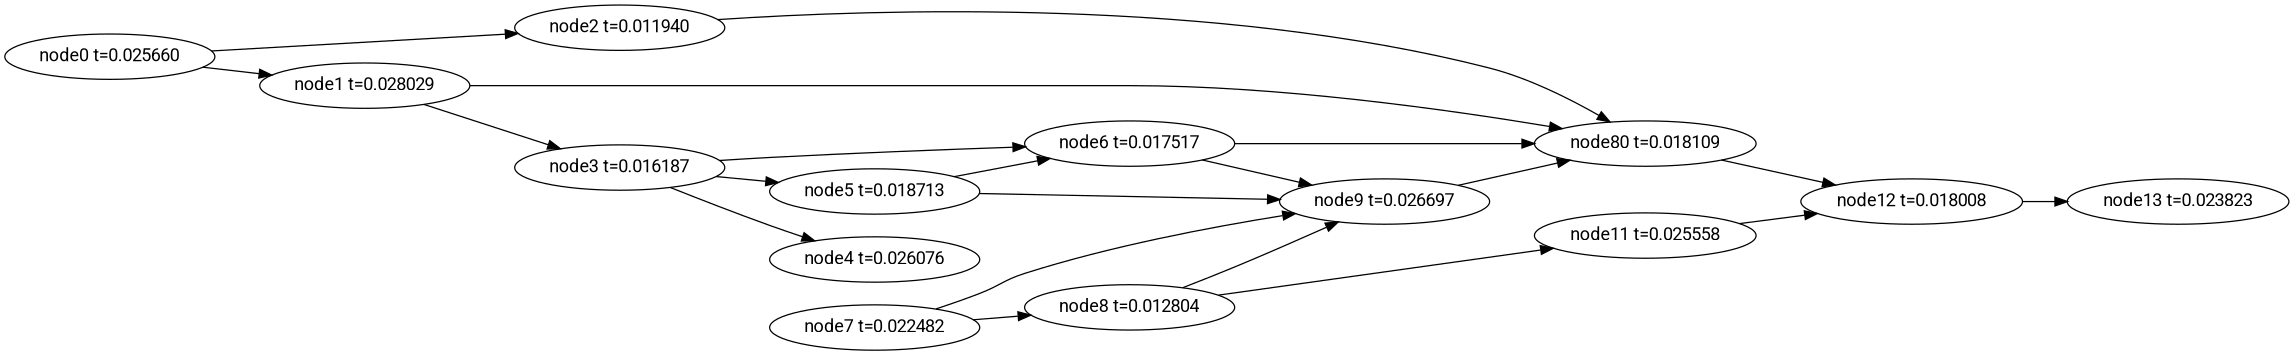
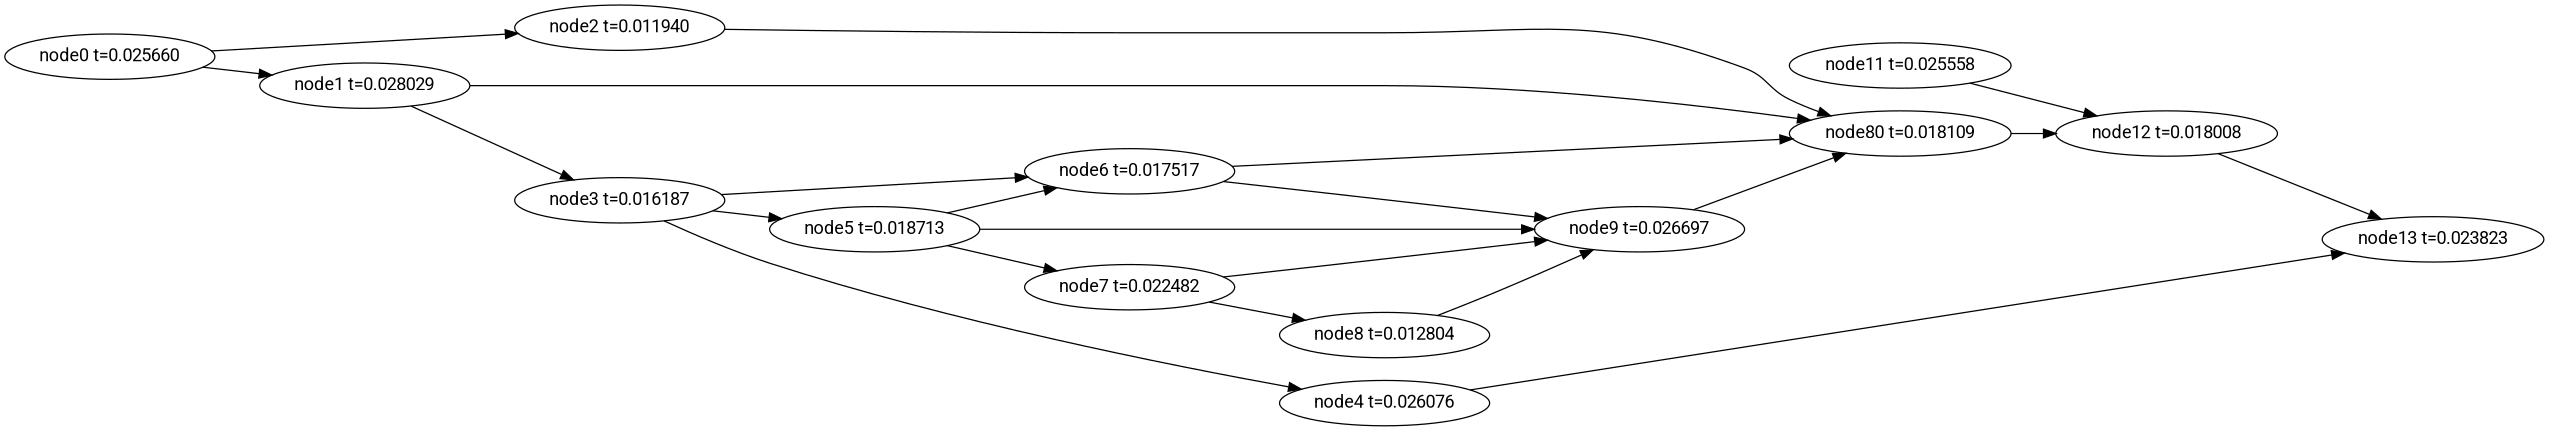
edge "node5 t=0.018713" -> "node7 t=0.022482": added
edge "node8 t=0.012804" -> "node11 t=0.025558": removed
edge "node4 t=0.026076" -> "node13 t=0.023823": added
